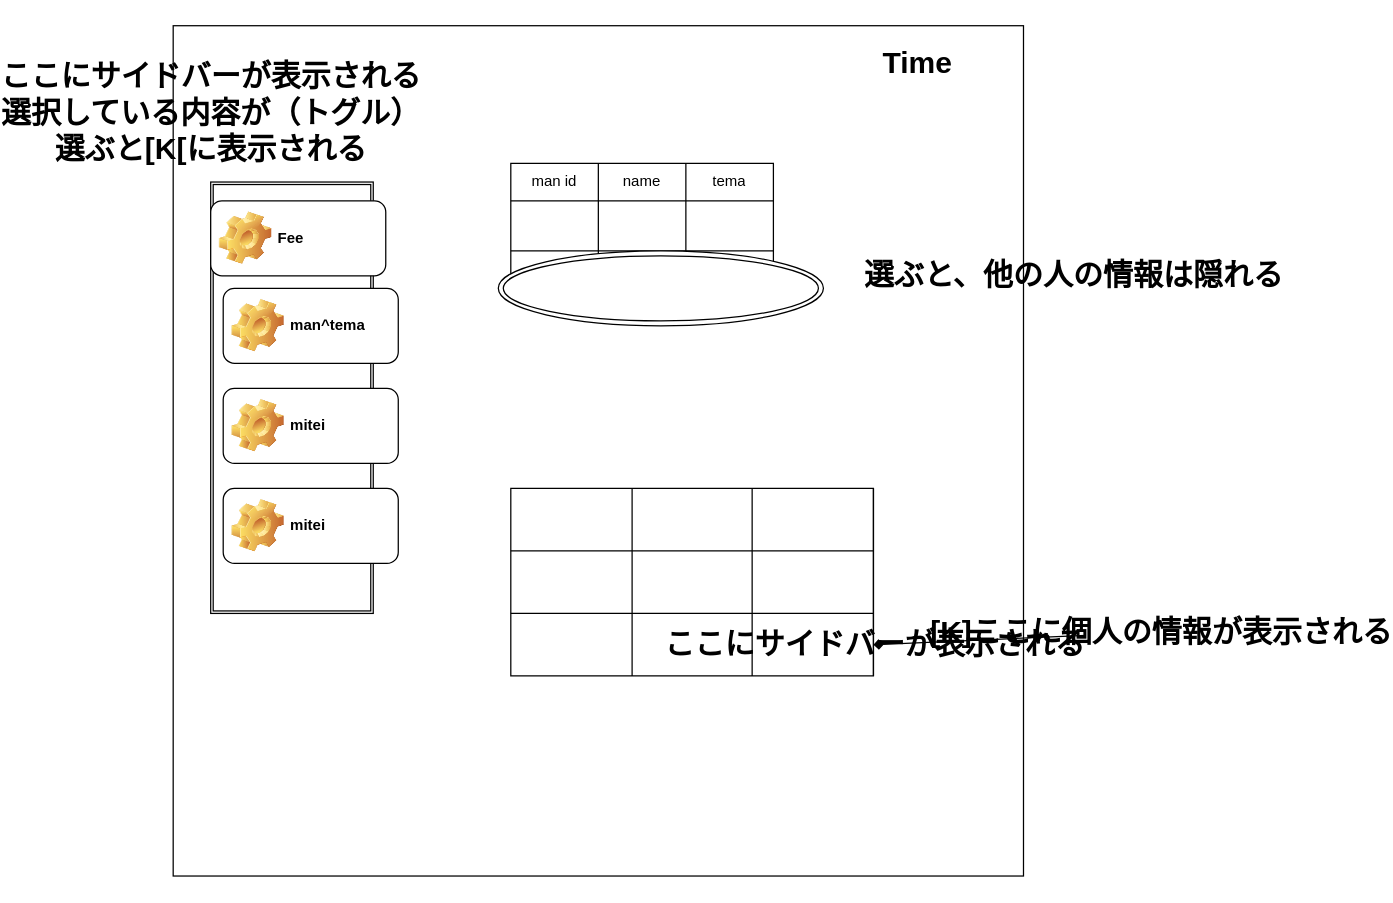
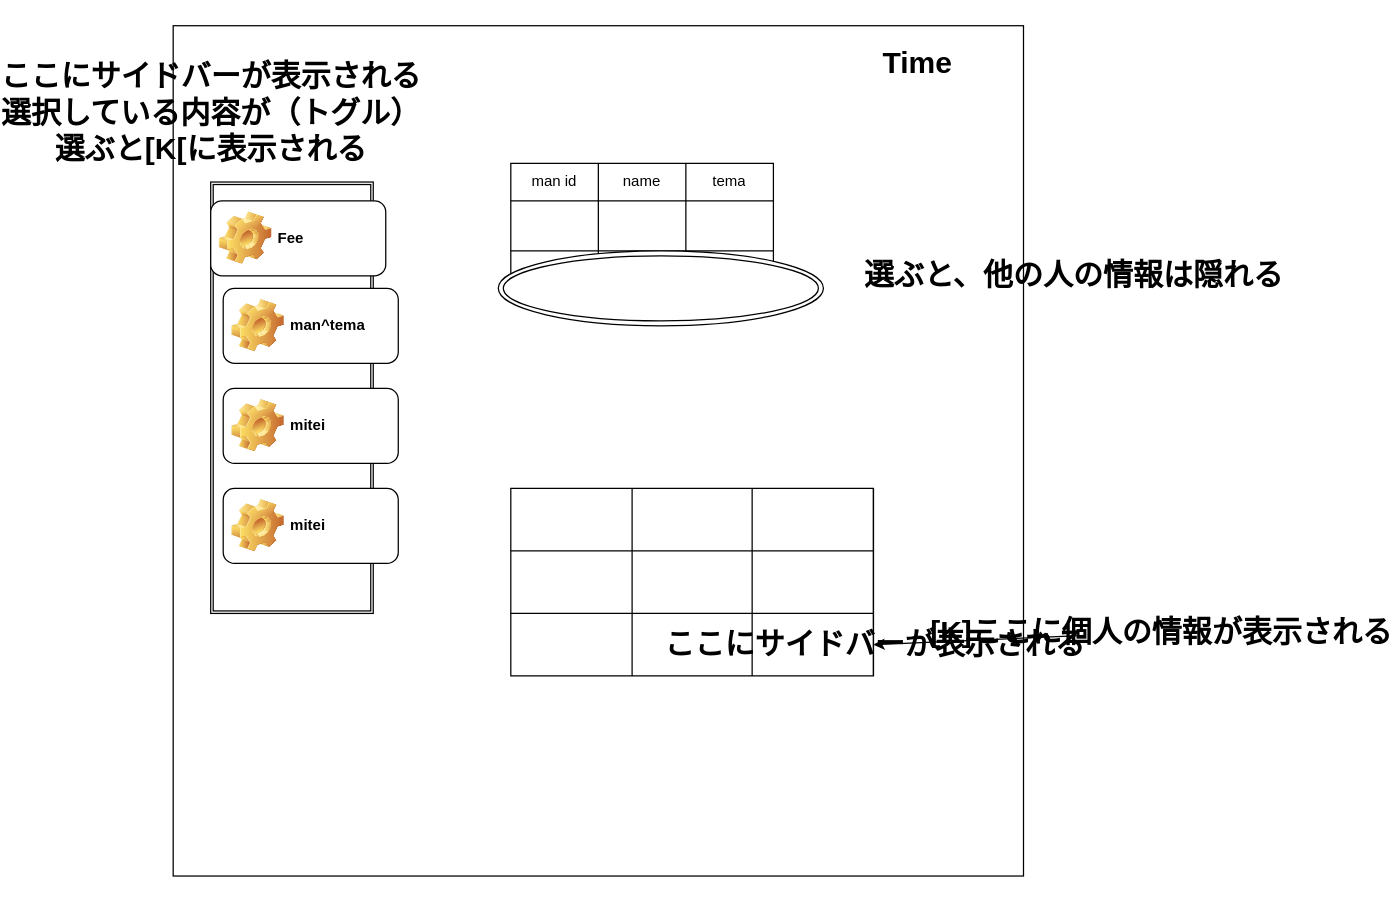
edge "[K]ここに個人の情報が表示される" -> "ここにサイドバーが表示される": arrowhead diamond -> classic
